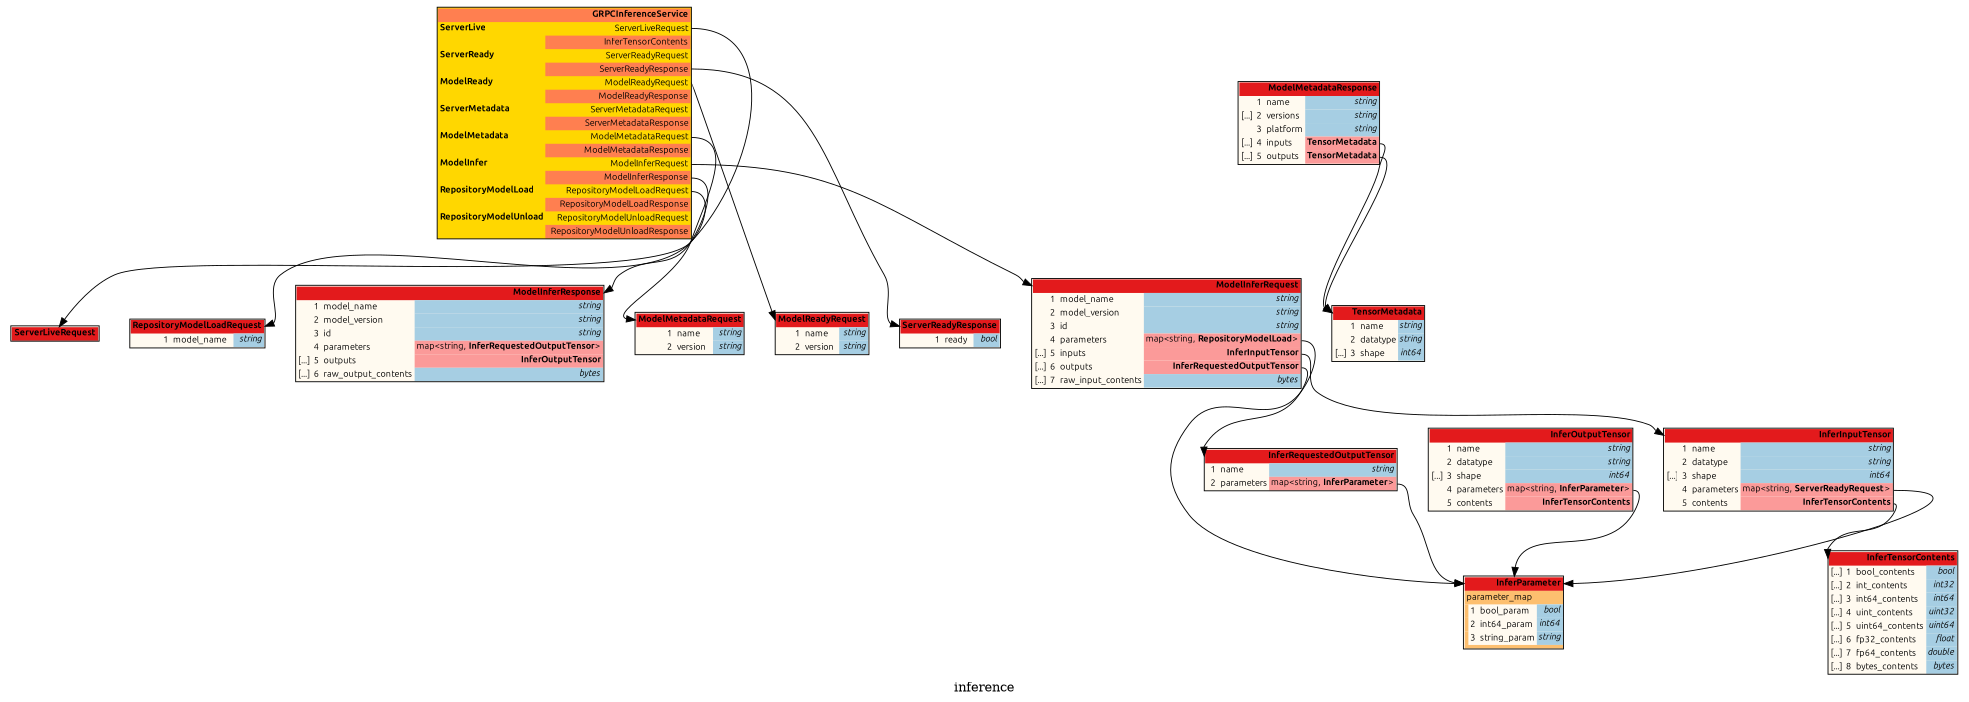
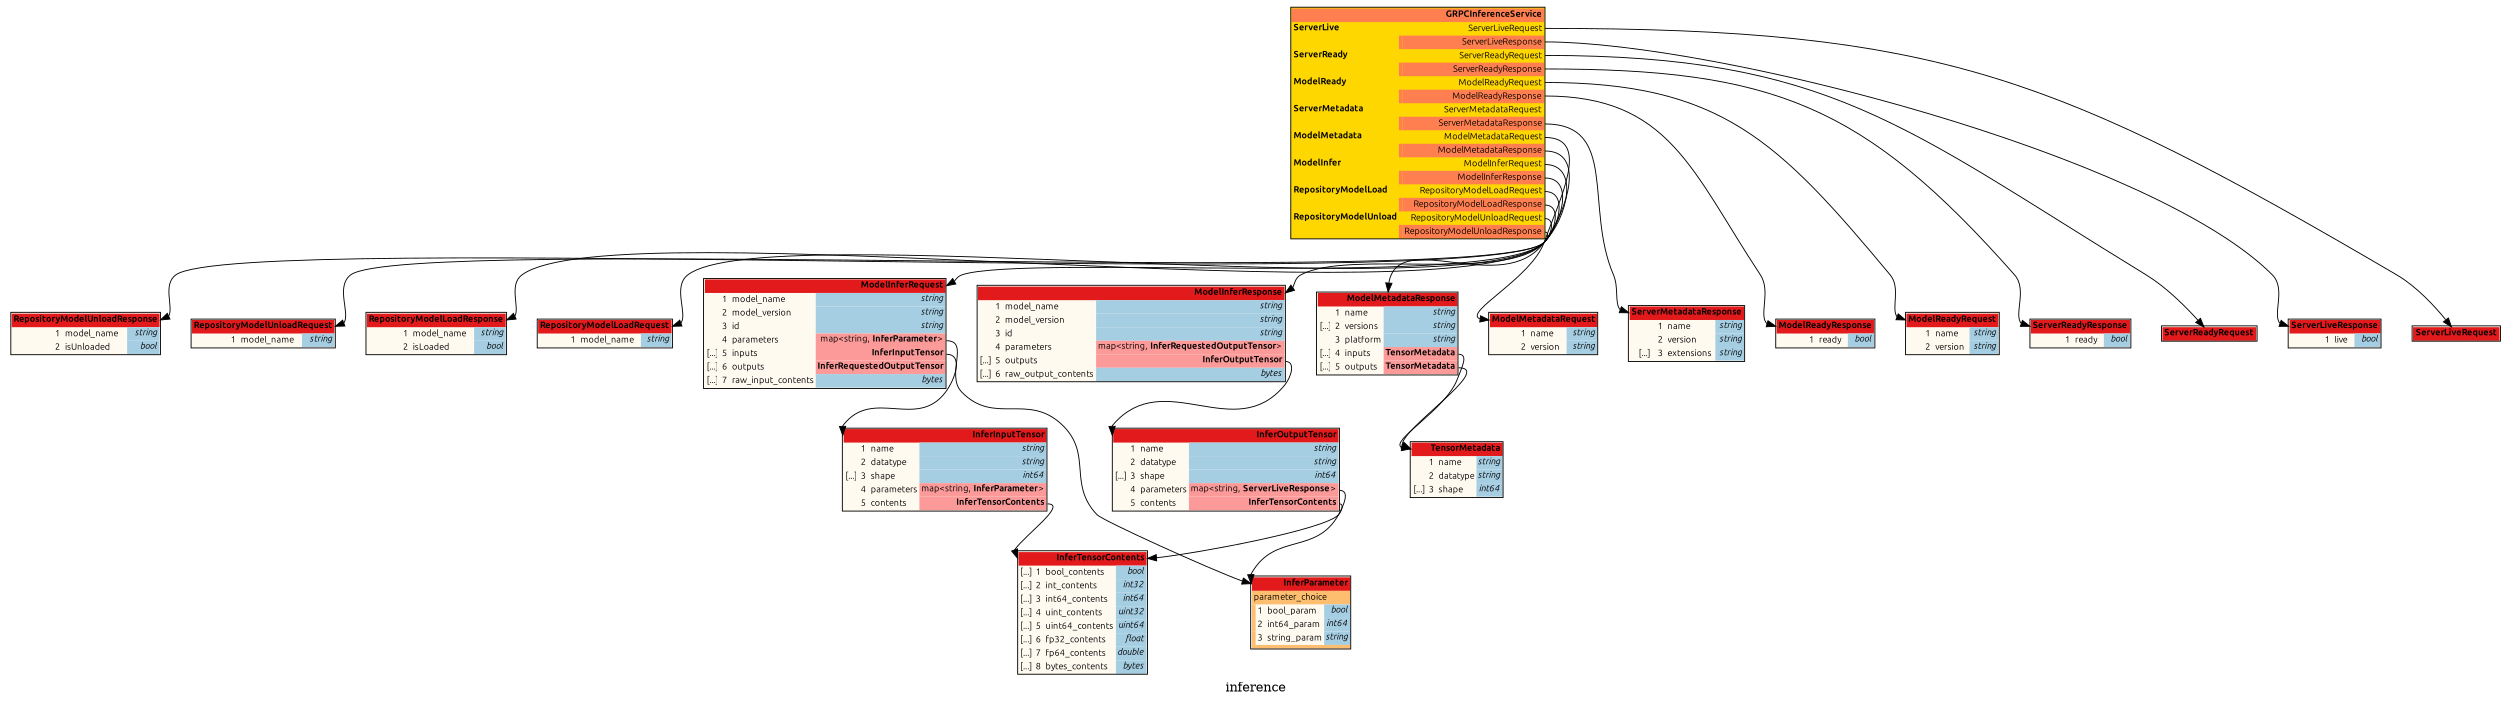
node "GRPCInferenceService": text "InferTensorContents" -> "ServerLiveResponse"
edge "GRPCInferenceService" -> "ModelMetadataResponse": added
node "RepositoryModelUnloadResponse": added
node "RepositoryModelUnloadRequest": added
node "RepositoryModelLoadResponse": added
node "ServerMetadataResponse": added
node "ModelReadyResponse": added
node "ServerReadyRequest": added
node "ServerLiveResponse": added
node "ModelInferRequest": text "RepositoryModelLoad" -> "InferParameter"
edge "ModelInferResponse" -> "InferOutputTensor": added
node "InferRequestedOutputTensor": removed
node "InferOutputTensor": text "InferParameter" -> "ServerLiveResponse"
node "InferInputTensor": text "ServerReadyRequest" -> "InferParameter"
edge "InferOutputTensor" -> "InferTensorContents": added
edge "InferInputTensor" -> "InferParameter": removed
node "InferParameter": text "parameter_map" -> "parameter_choice"
